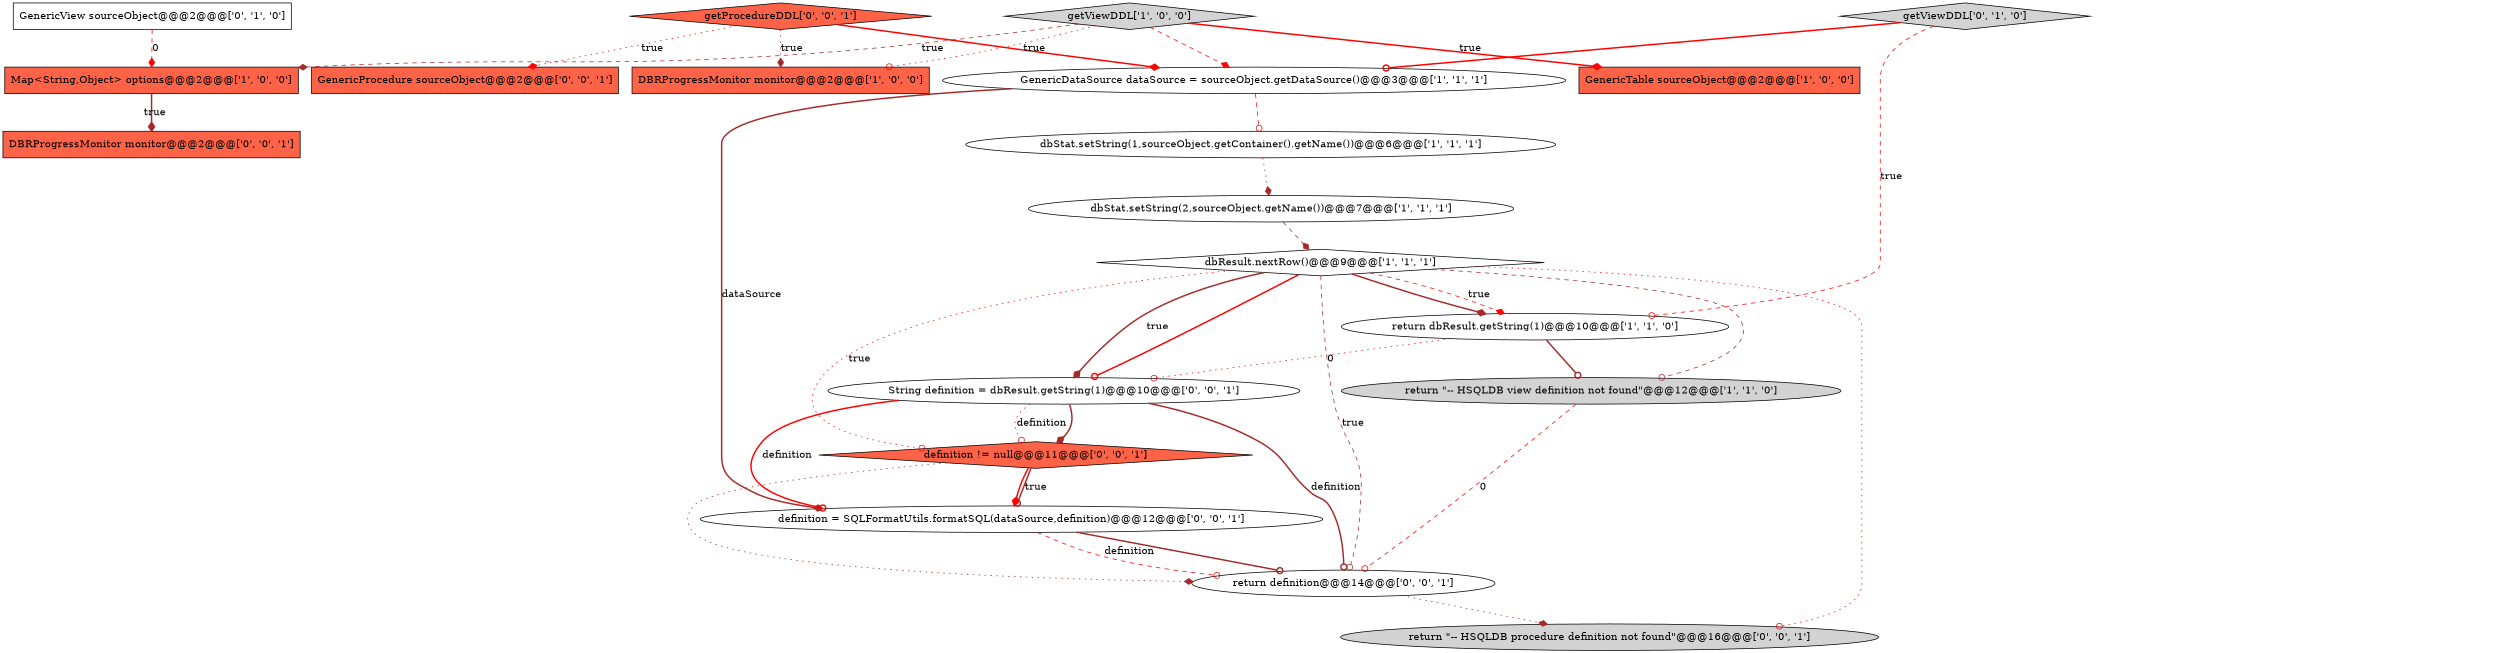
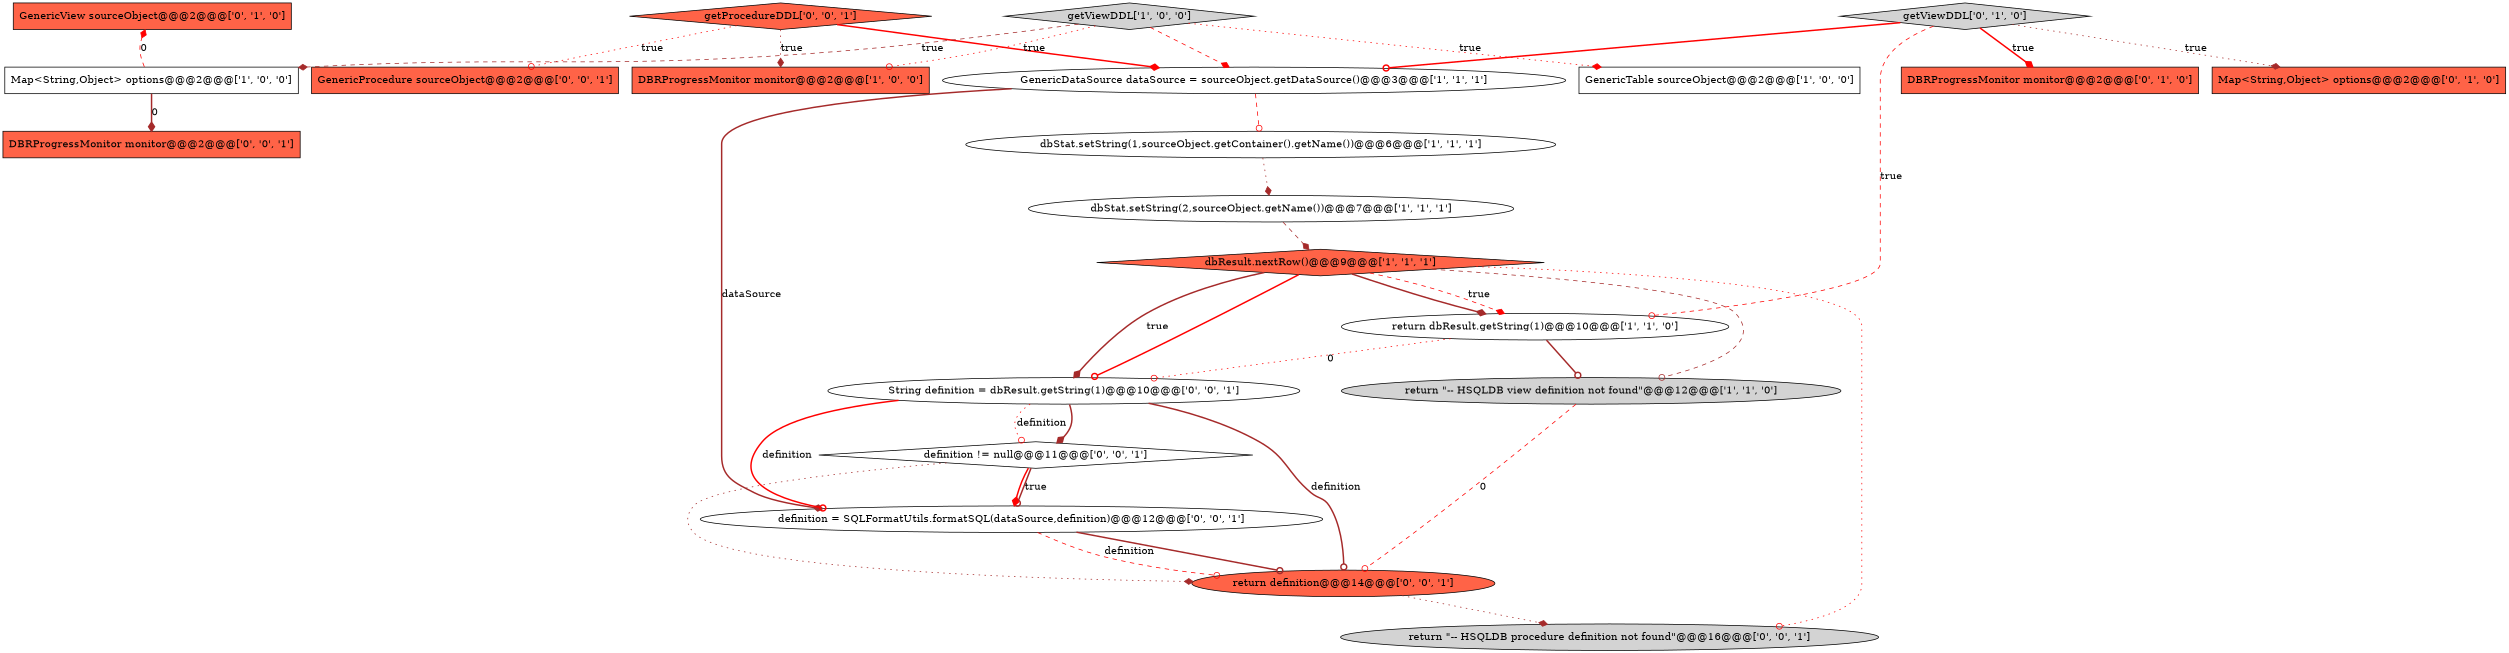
node "GenericView sourceObject@@@2@@@['0', '1', '0']": fillcolor white -> tomato
edge "GenericView sourceObject@@@2@@@['0', '1', '0']" -> "Map<String,Object> options@@@2@@@['1', '0', '0']": reversed
edge "getViewDDL['1', '0', '0']" -> "GenericTable sourceObject@@@2@@@['1', '0', '0']": style bold -> dotted
edge "getProcedureDDL['0', '0', '1']" -> "GenericProcedure sourceObject@@@2@@@['0', '0', '1']": arrowhead diamond -> odot
node "Map<String,Object> options@@@2@@@['1', '0', '0']": fillcolor tomato -> white
node "GenericTable sourceObject@@@2@@@['1', '0', '0']": fillcolor tomato -> white
node "DBRProgressMonitor monitor@@@2@@@['0', '1', '0']": added
node "Map<String,Object> options@@@2@@@['0', '1', '0']": added
edge "Map<String,Object> options@@@2@@@['1', '0', '0']" -> "DBRProgressMonitor monitor@@@2@@@['0', '0', '1']": label "true" -> "0"
node "dbResult.nextRow()@@@9@@@['1', '1', '1']": fillcolor white -> tomato
edge "dbResult.nextRow()@@@9@@@['1', '1', '1']" -> "definition != null@@@11@@@['0', '0', '1']": removed, label "true"
edge "dbResult.nextRow()@@@9@@@['1', '1', '1']" -> "return definition@@@14@@@['0', '0', '1']": removed, label "true"
node "definition != null@@@11@@@['0', '0', '1']": fillcolor tomato -> white
node "return definition@@@14@@@['0', '0', '1']": fillcolor white -> tomato
